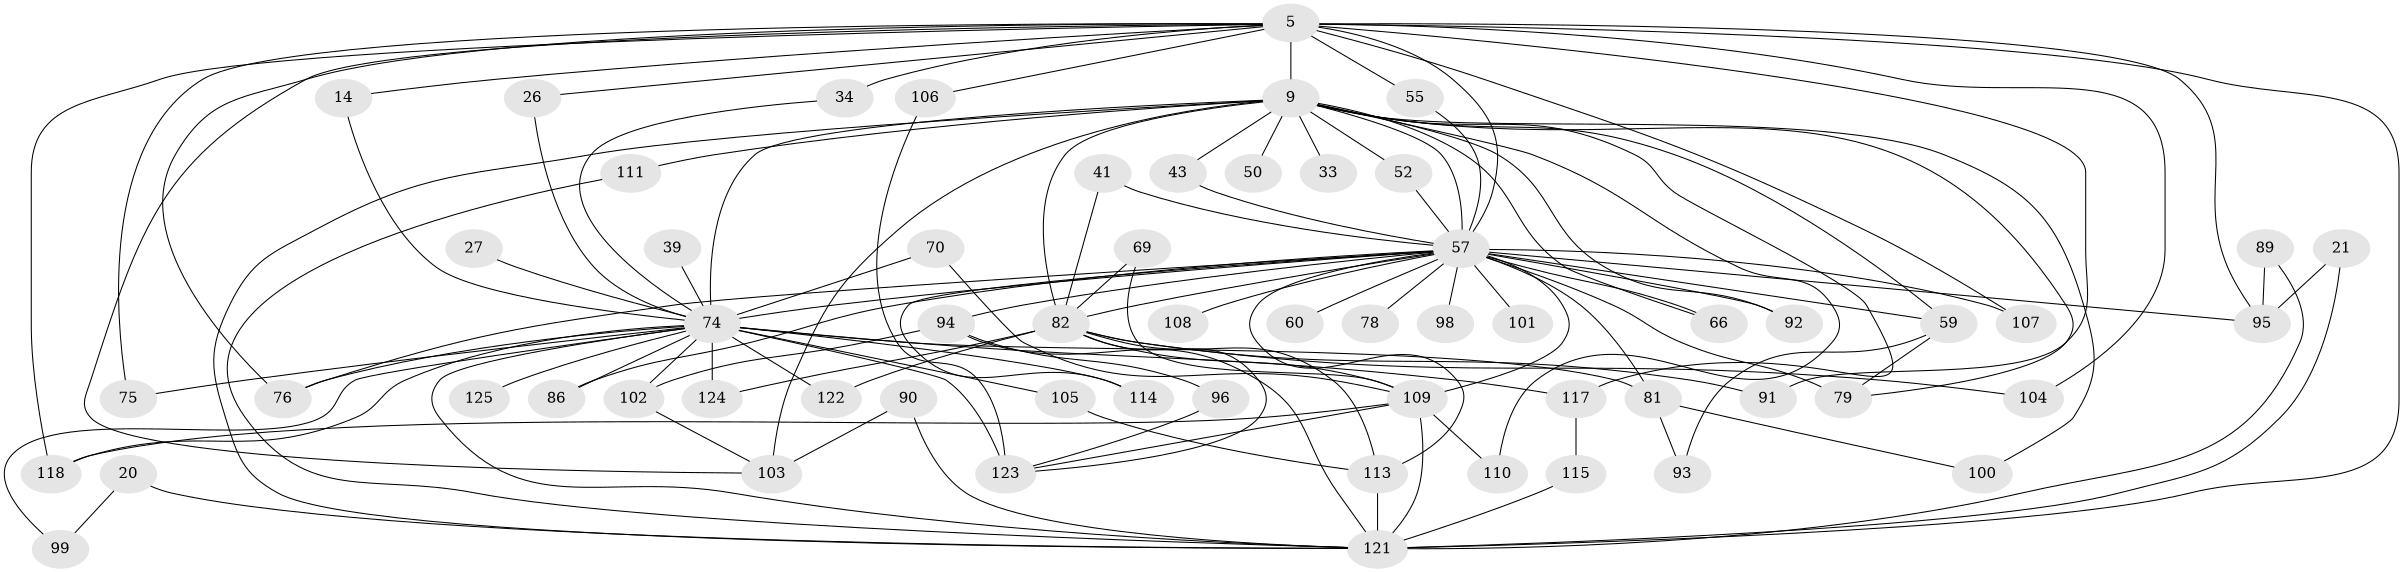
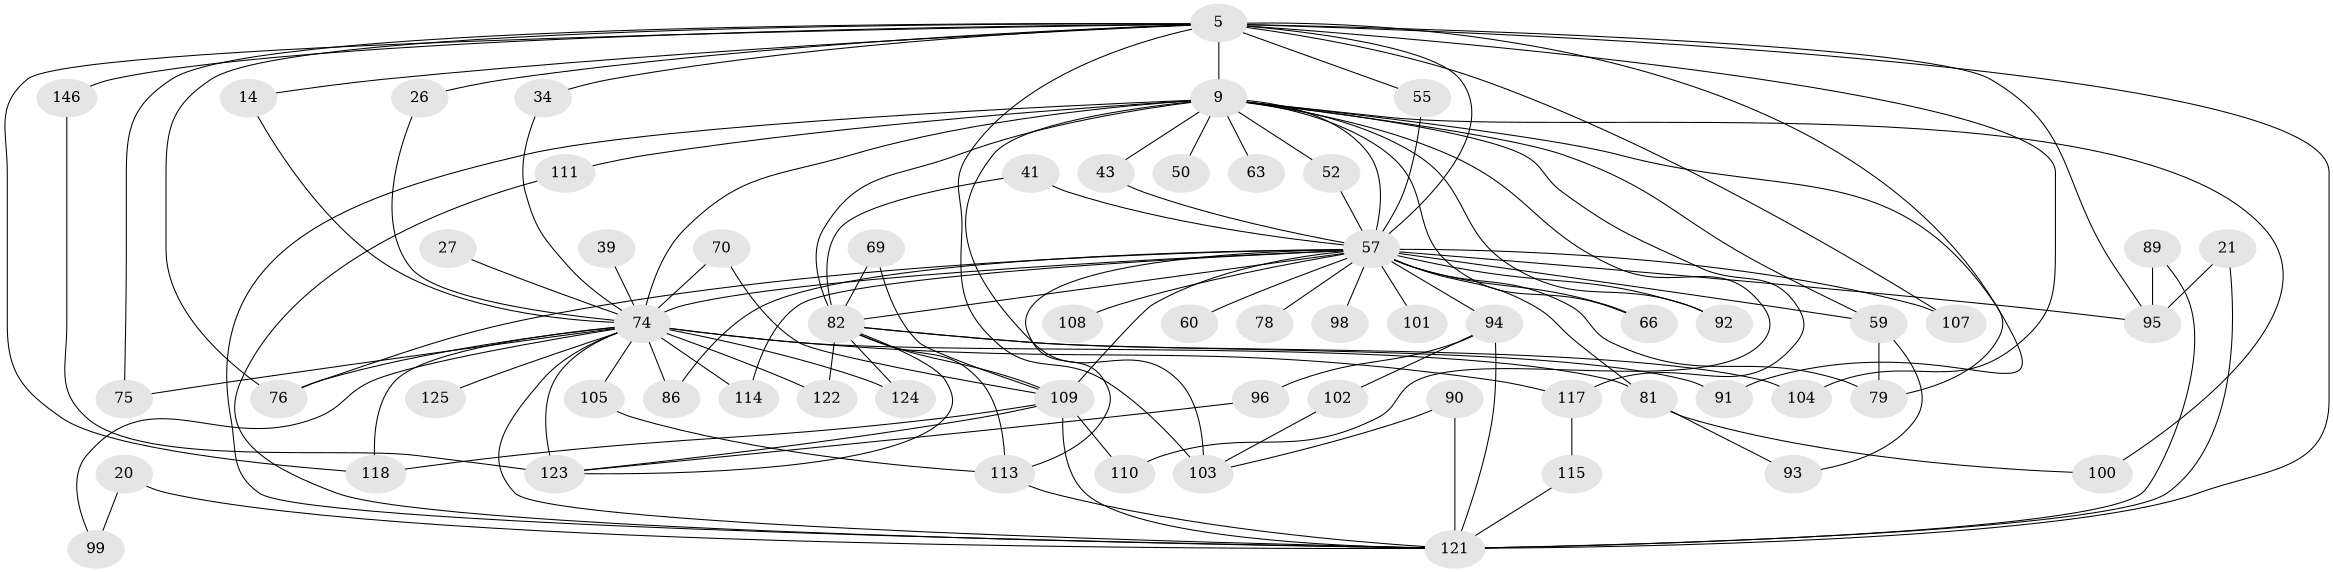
node "106": label "106" -> "146"
node "33": label "33" -> "63"
edge "74" -- "102": removed
